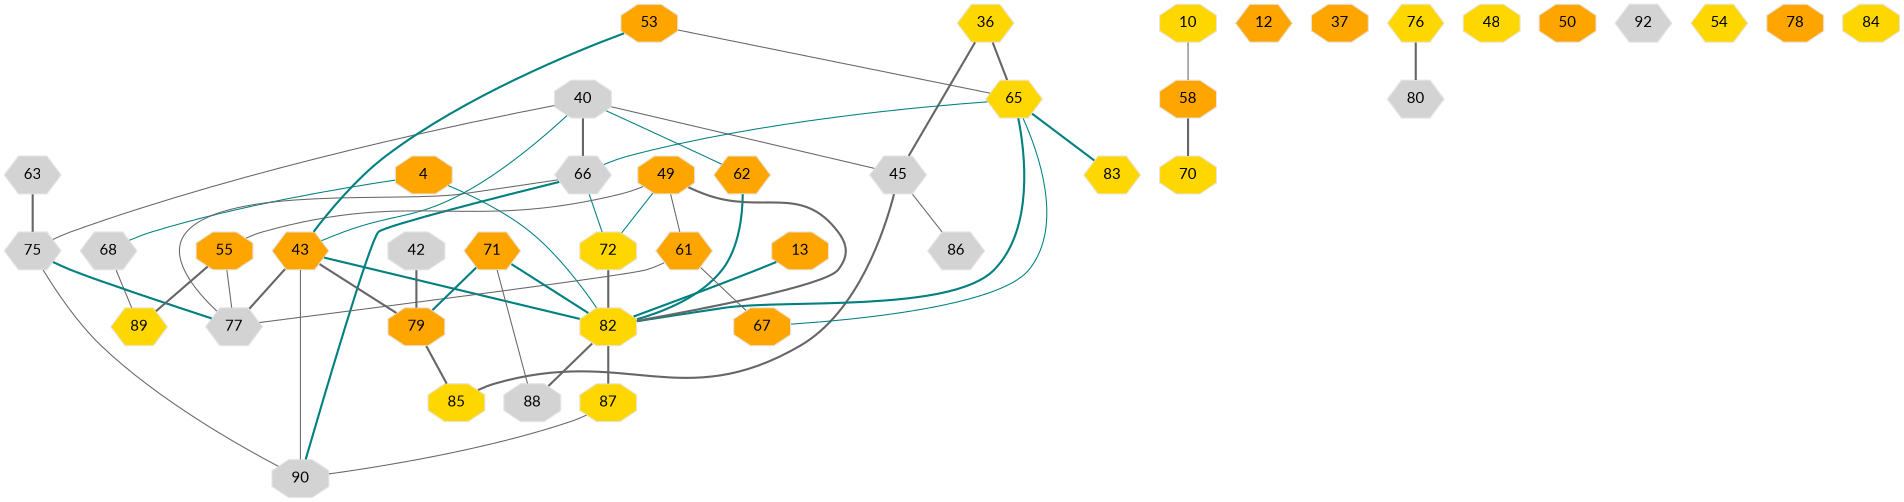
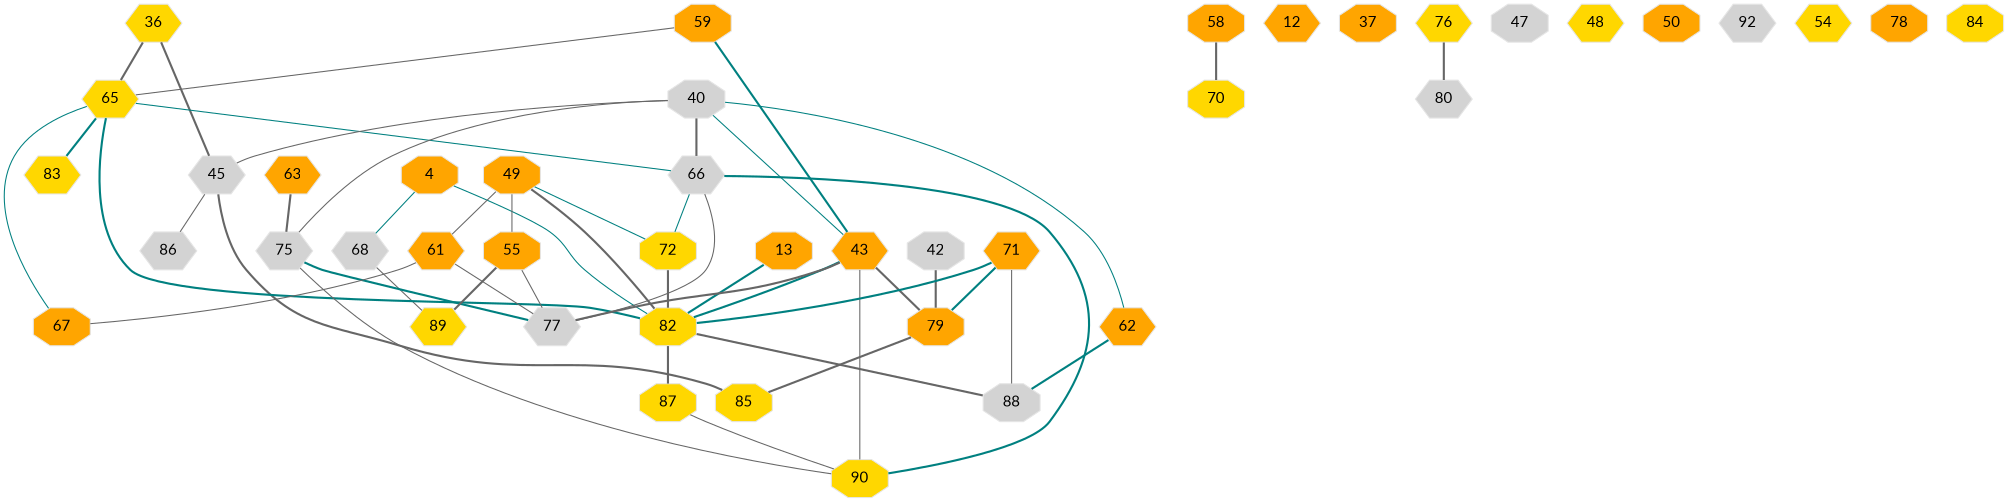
node "53": label "53" -> "59"
node "10": removed
node "48": shape octagon -> hexagon
node "47": added
node "63": fillcolor lightgrey -> orange
edge "62" -- "82": now "62" -- "88"
node "90": fillcolor lightgrey -> gold
